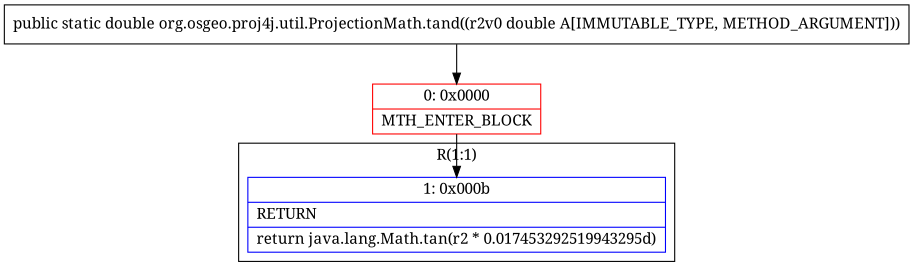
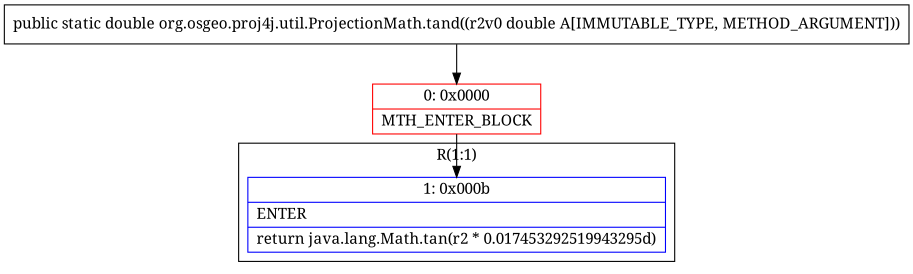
node "1: 0x000b": text "RETURN" -> "ENTER"
